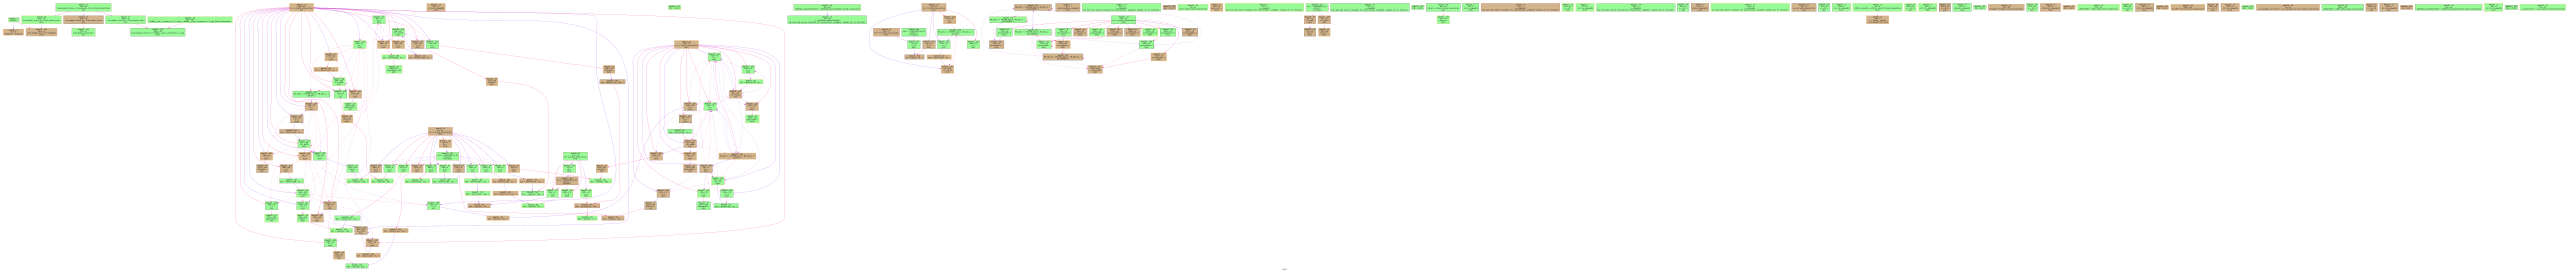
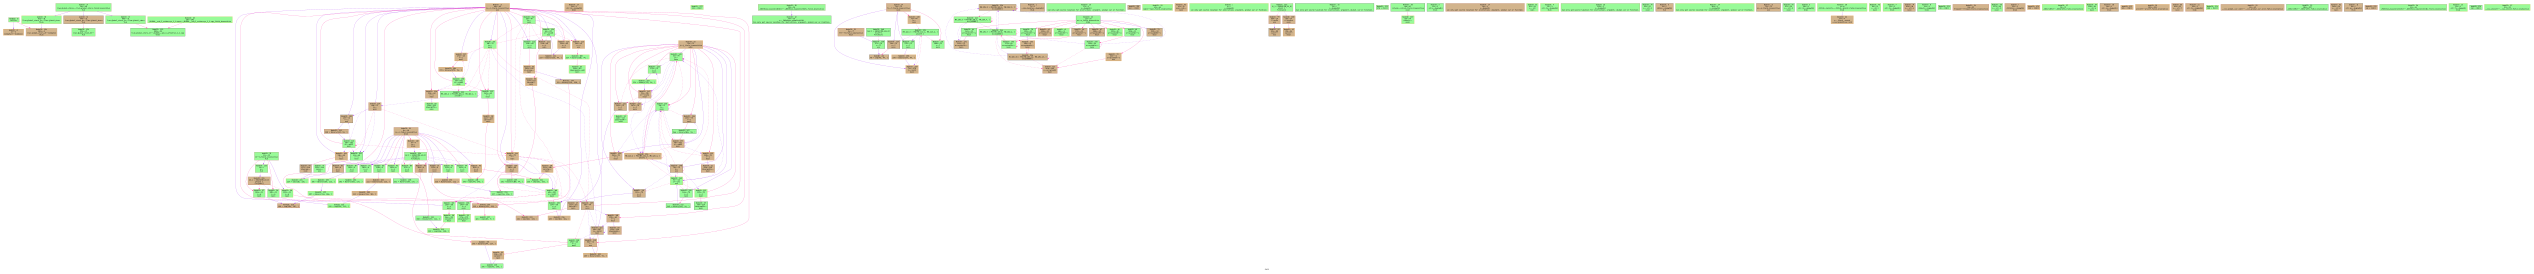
node "NodeID: 54": added
